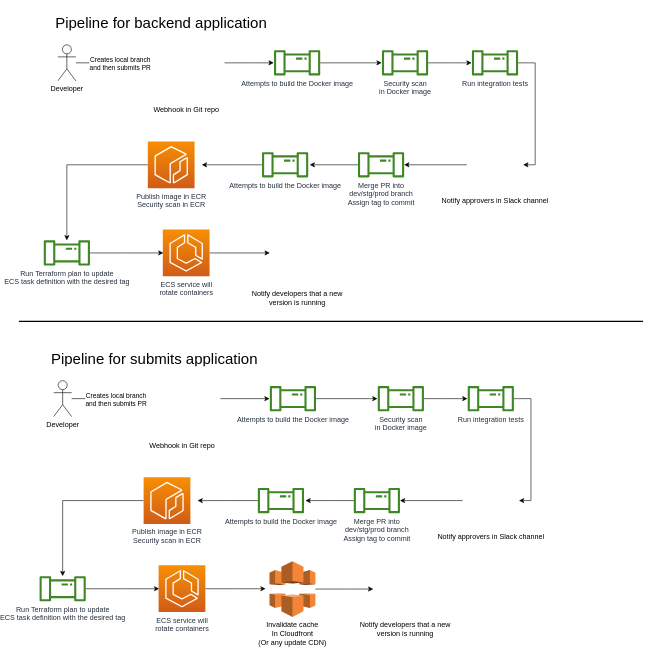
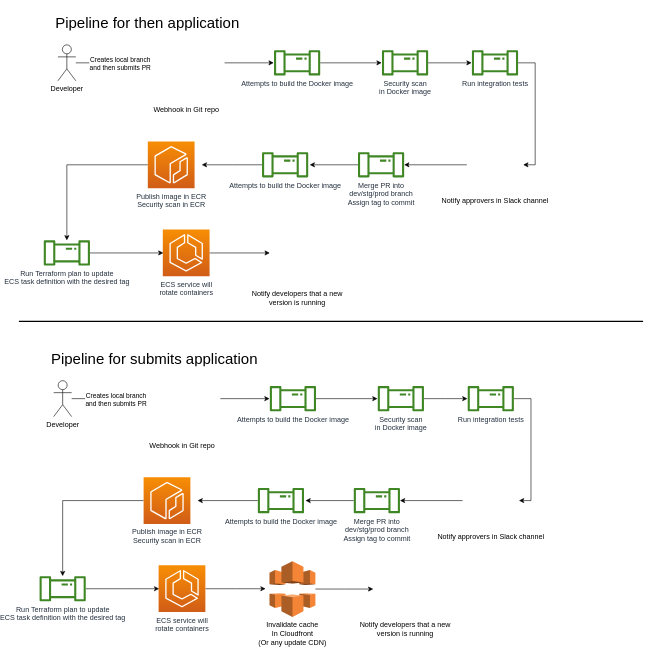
node "Pipeline for backend application": label "Pipeline for backend application" -> "Pipeline for then application"
